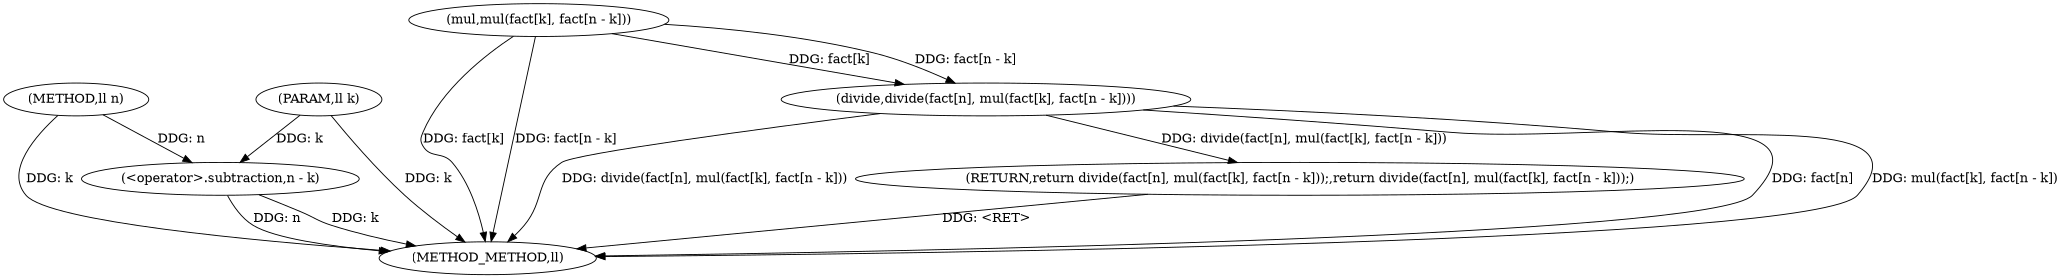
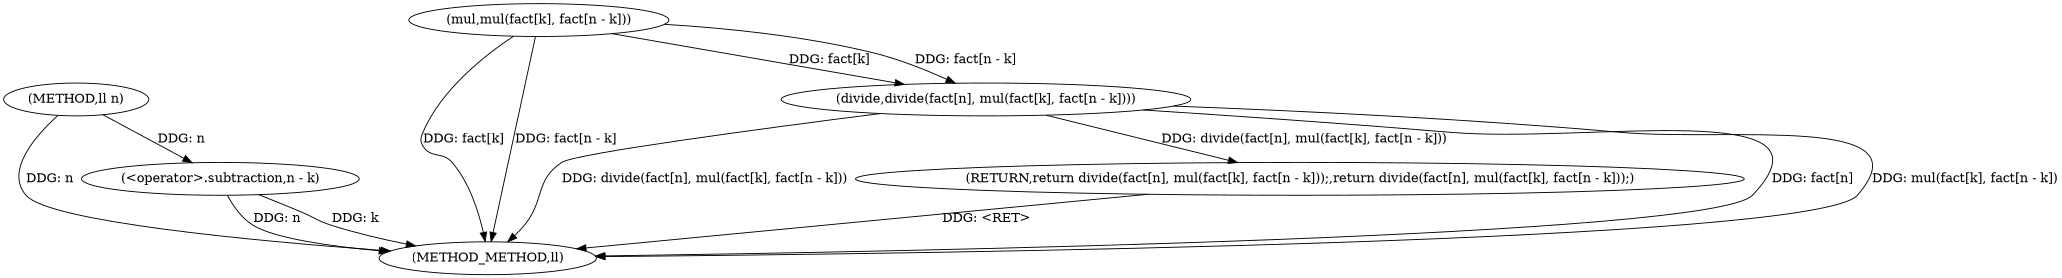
node "(PARAM,ll k)": removed
edge "(METHOD,ll n)" -> "(METHOD_METHOD,ll)": label "DDG: k" -> "DDG: n"
